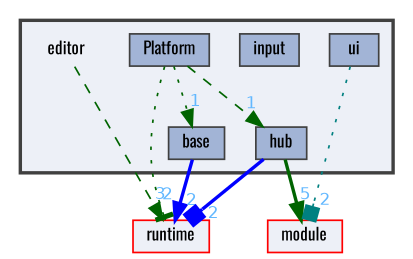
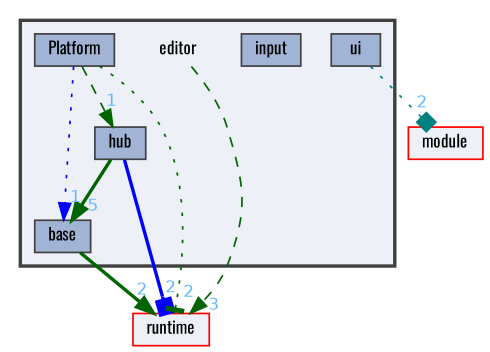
edge "Platform" -> "base": color darkgreen -> blue
edge "base" -> "runtime": color blue -> darkgreen
edge "hub" -> "module": now "hub" -> "base"
